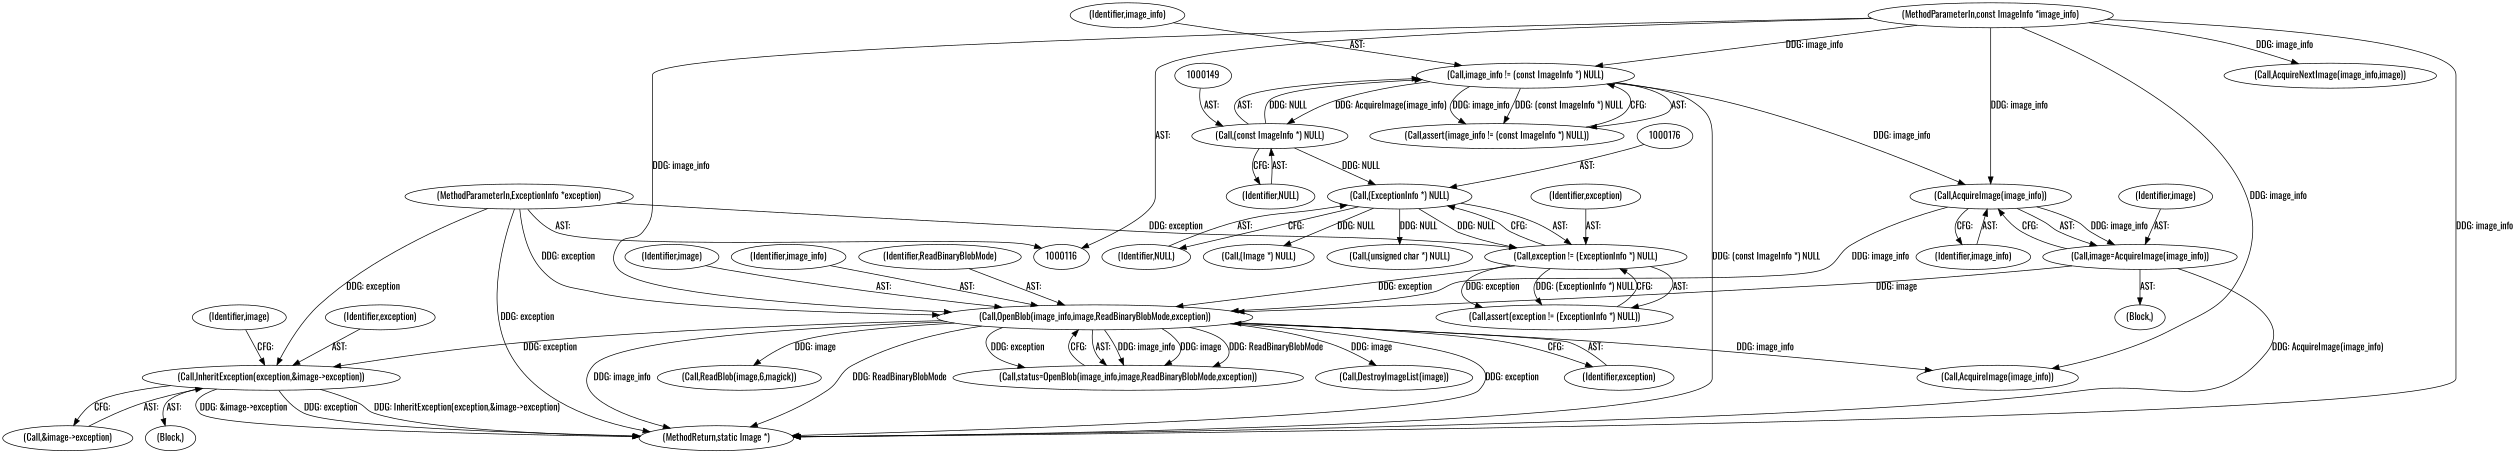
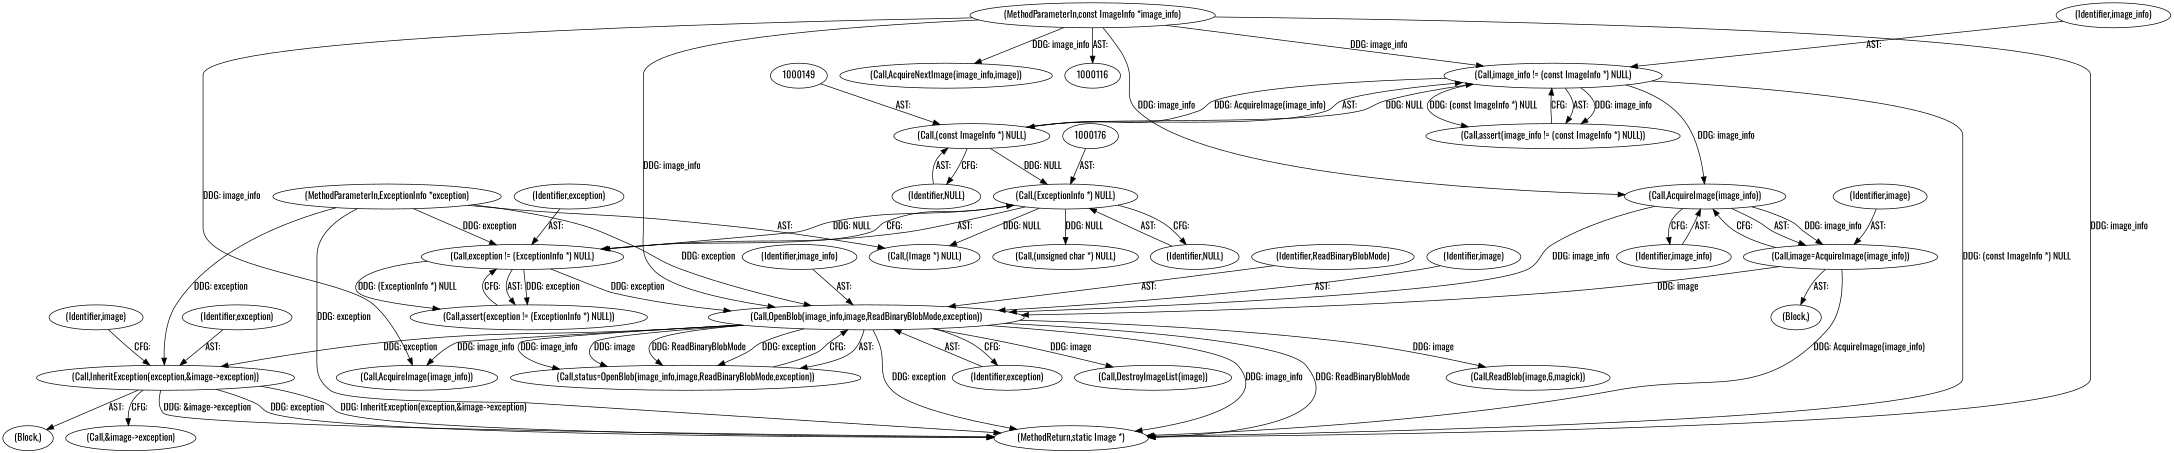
edge "(MethodParameterIn,ExceptionInfo *exception)" -> "1000116": now "(MethodParameterIn,ExceptionInfo *exception)" -> "(Call,(Image *) NULL)"
edge "(Call,&image->exception)" -> "(Call,InheritException(exception,&image->exception))": removed, label "AST:"
